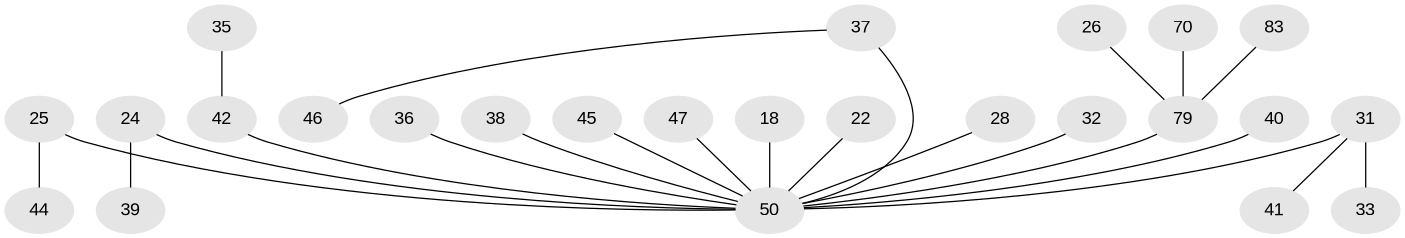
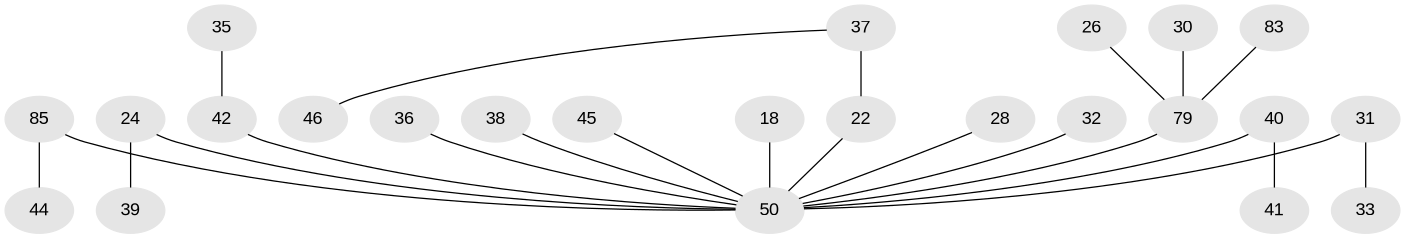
node "70": label "70" -> "30"
node "25": label "25" -> "85"
node "47": removed
edge "37" -- "50": now "37" -- "22"
edge "31" -- "41": now "40" -- "41"
